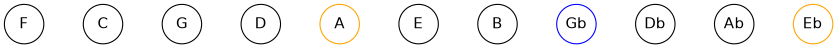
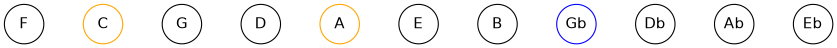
node "C": color black -> orange
node "Eb": color orange -> black
